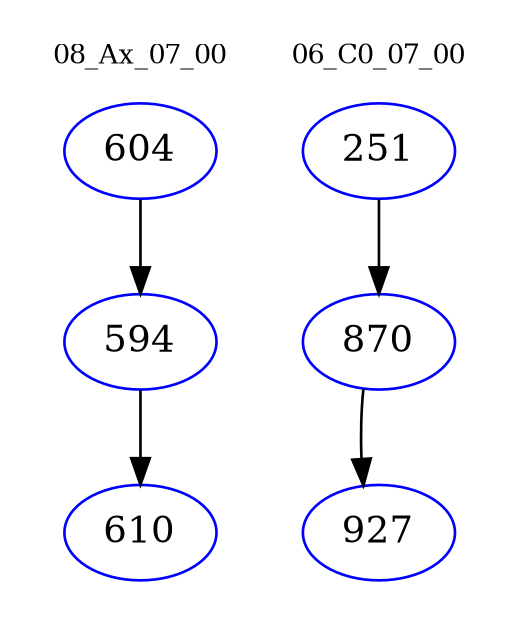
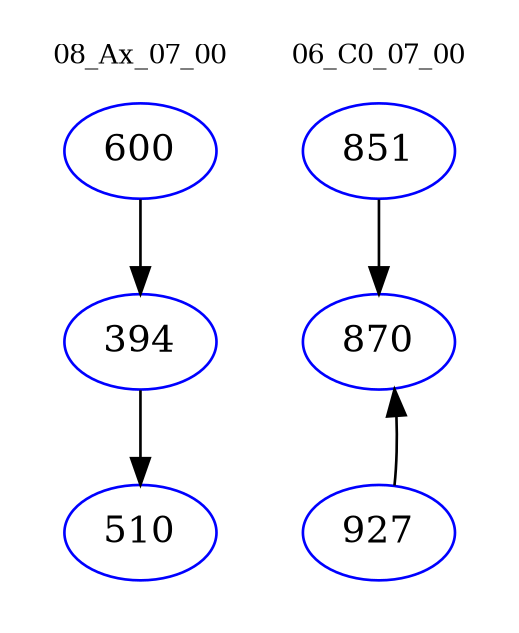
node "604": label "604" -> "600"
node "251": label "251" -> "851"
node "594": label "594" -> "394"
edge "870" -> "927": reversed
node "610": label "610" -> "510"
